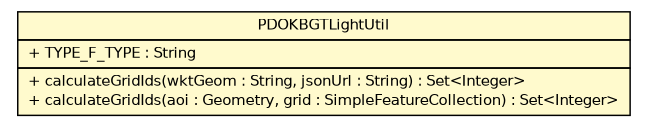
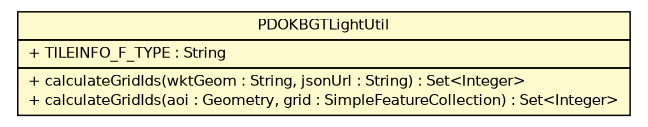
node "PDOKBGTLightUtil": text "+ TYPE_F_TYPE : String" -> "+ TILEINFO_F_TYPE : String"
